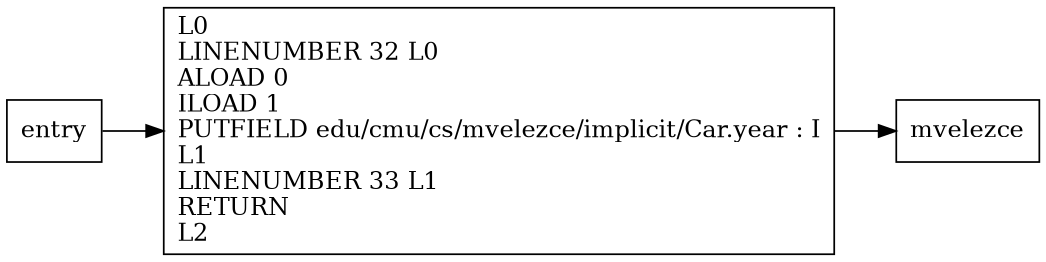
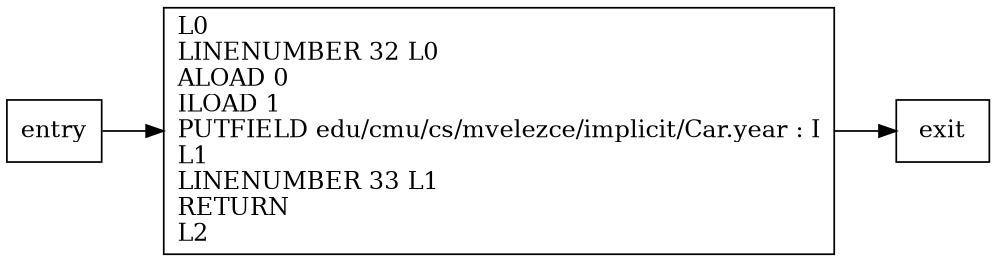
node "mvelezce": label "mvelezce" -> "exit"
